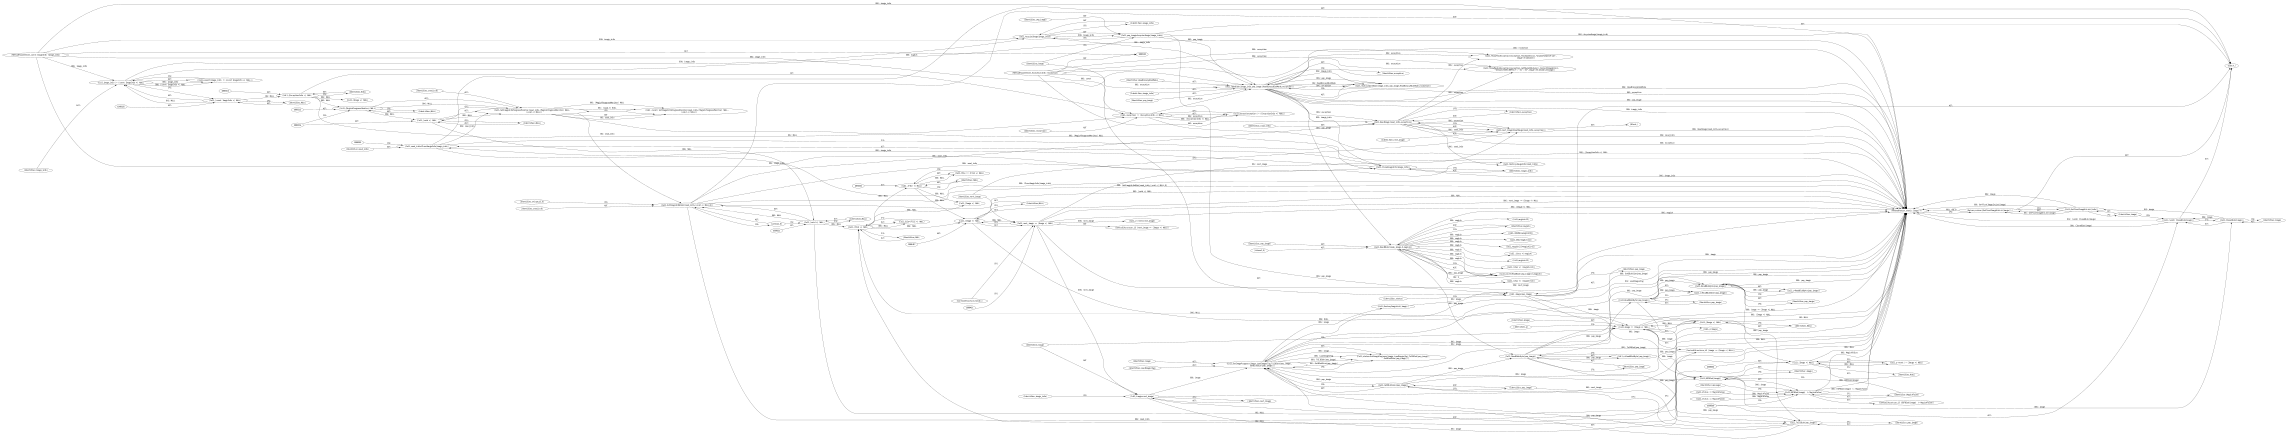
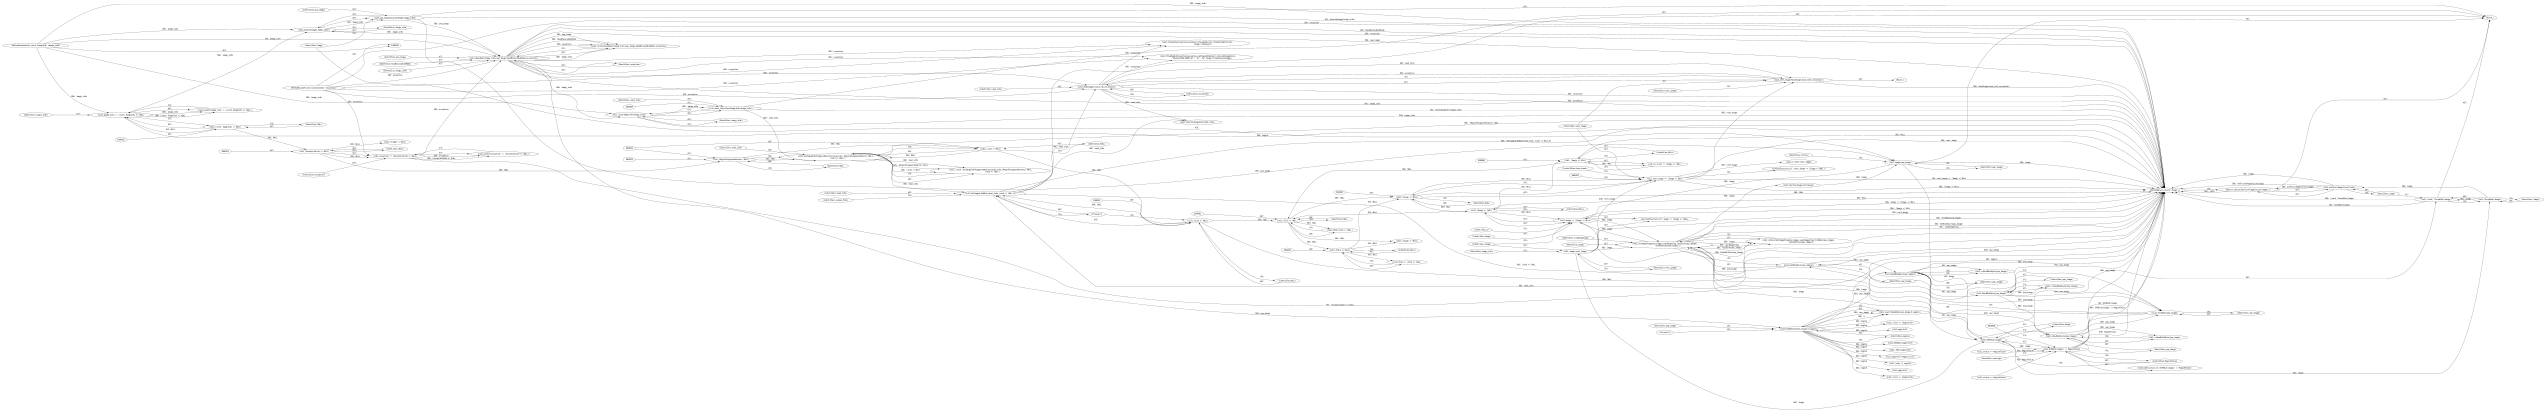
edge "(MethodParameterIn,ExceptionInfo *exception)" -> "(Call,exception != (ExceptionInfo *) NULL)": label "DDG: const" -> "DDG: exception"
node "1000311": added
edge "(Call,next_image == (Image *) NULL)" -> "(Call,image=next_image)": reversed
node "(Call,p=image)": removed
